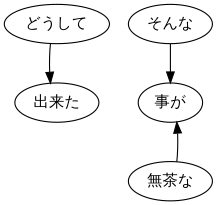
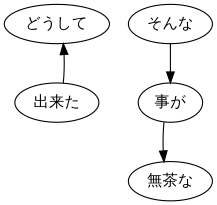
edge "どうして" -> "出来た": reversed
edge "無茶な" -> "事が": reversed
